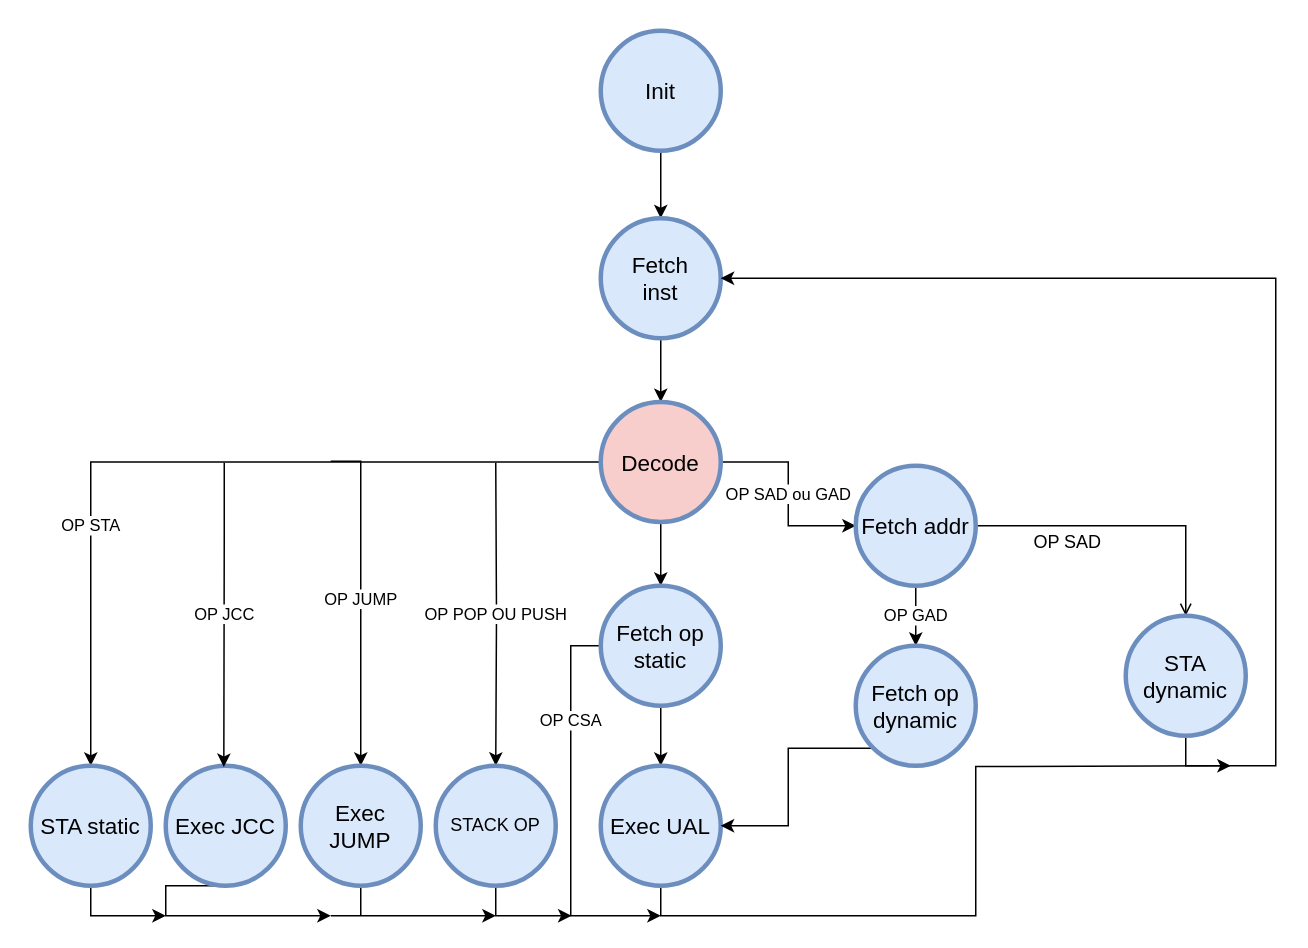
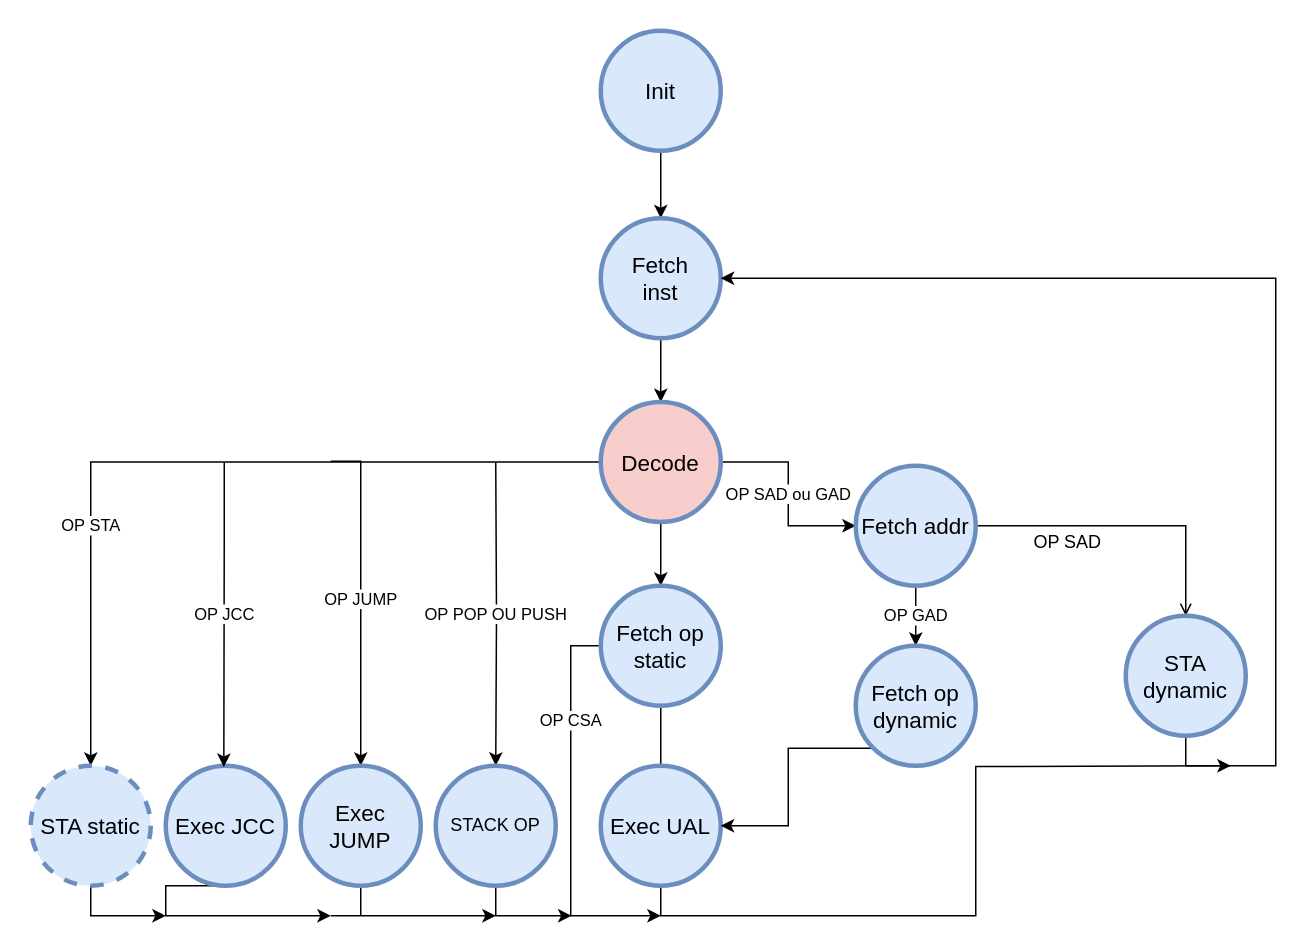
edge "Fetch op static" -> "Exec UAL": arrowhead classic -> none
node "STA static": style solid -> dashed
